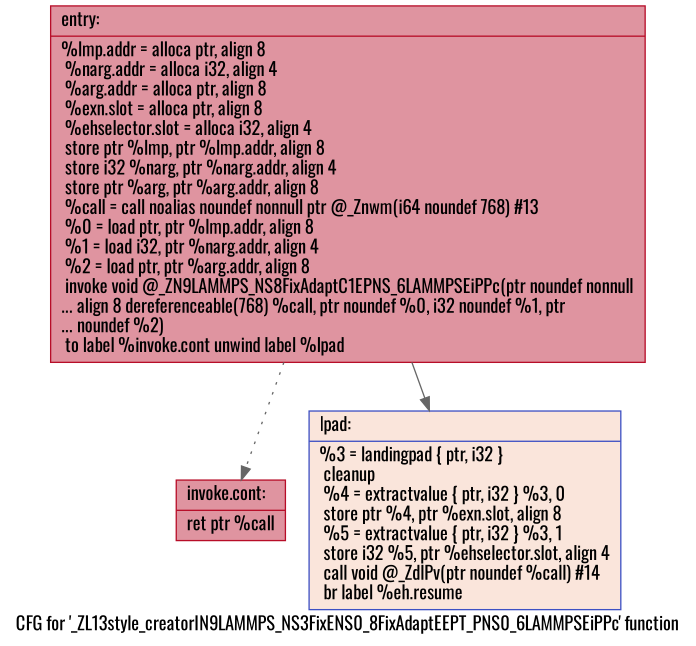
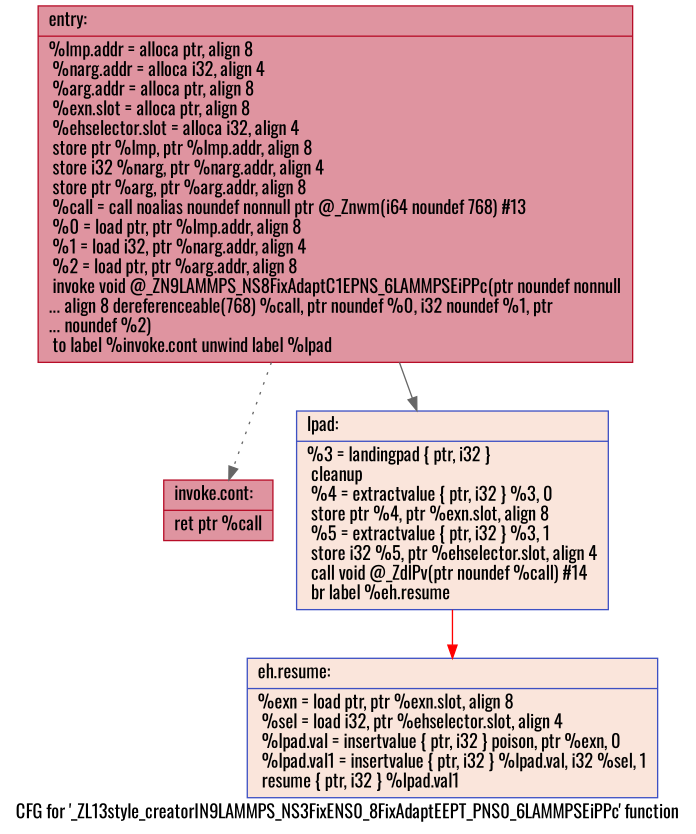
node "eh.resume:": added
